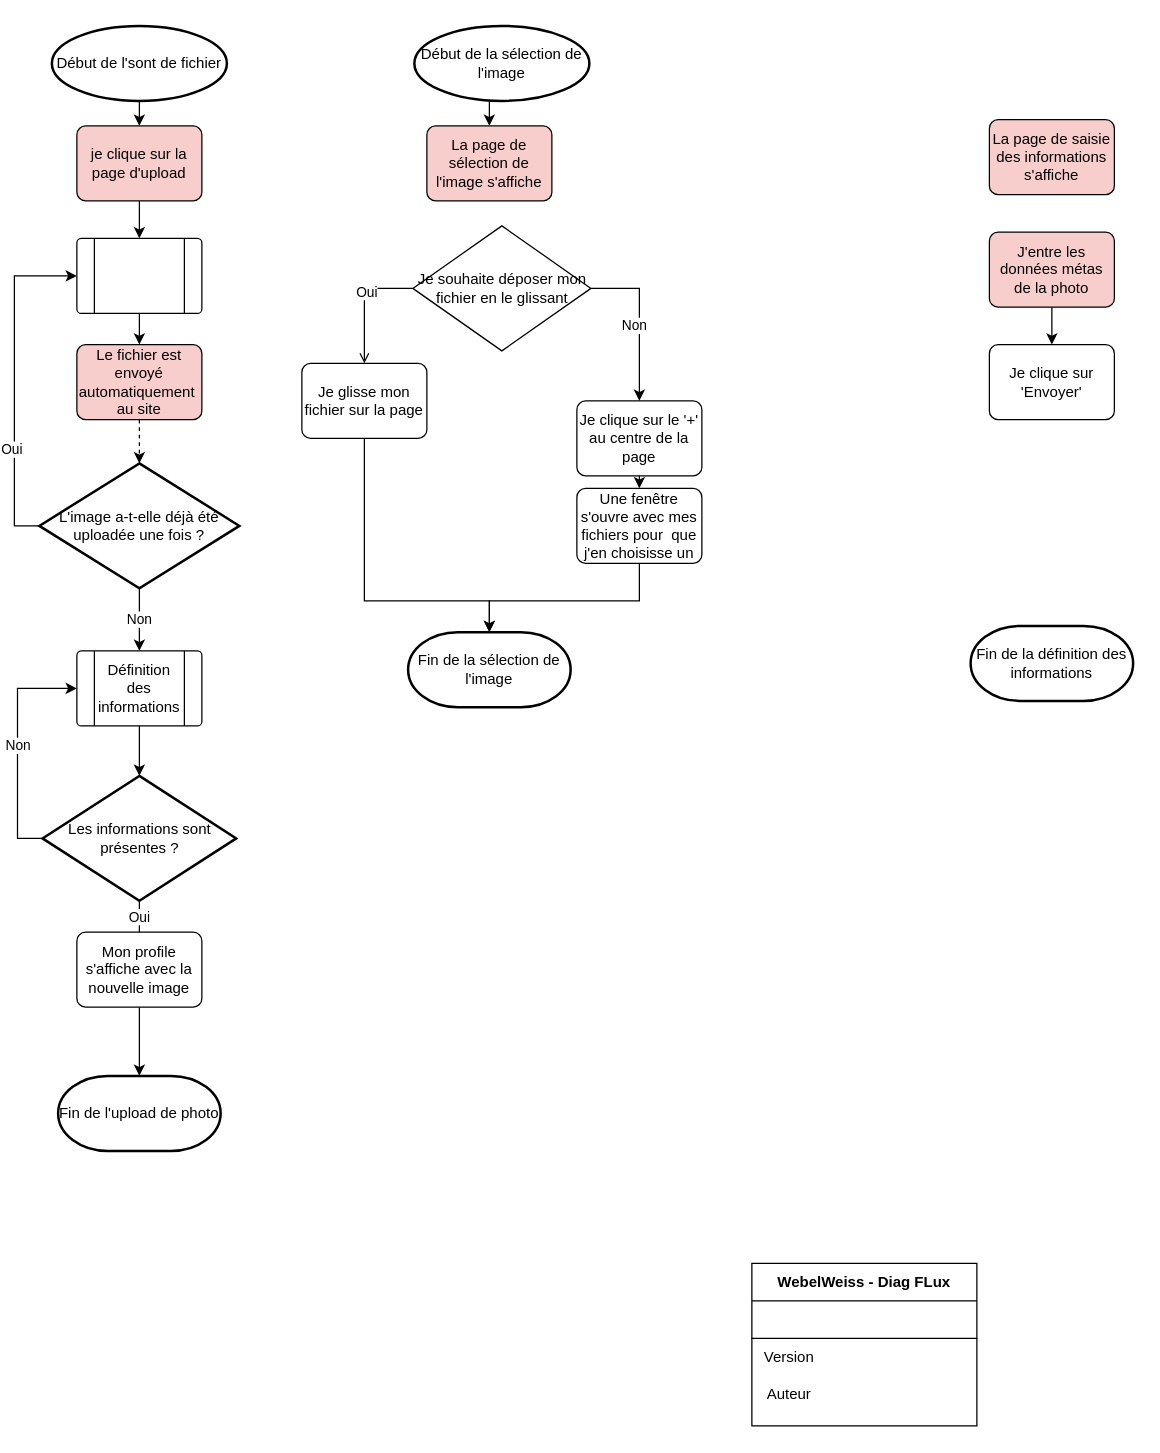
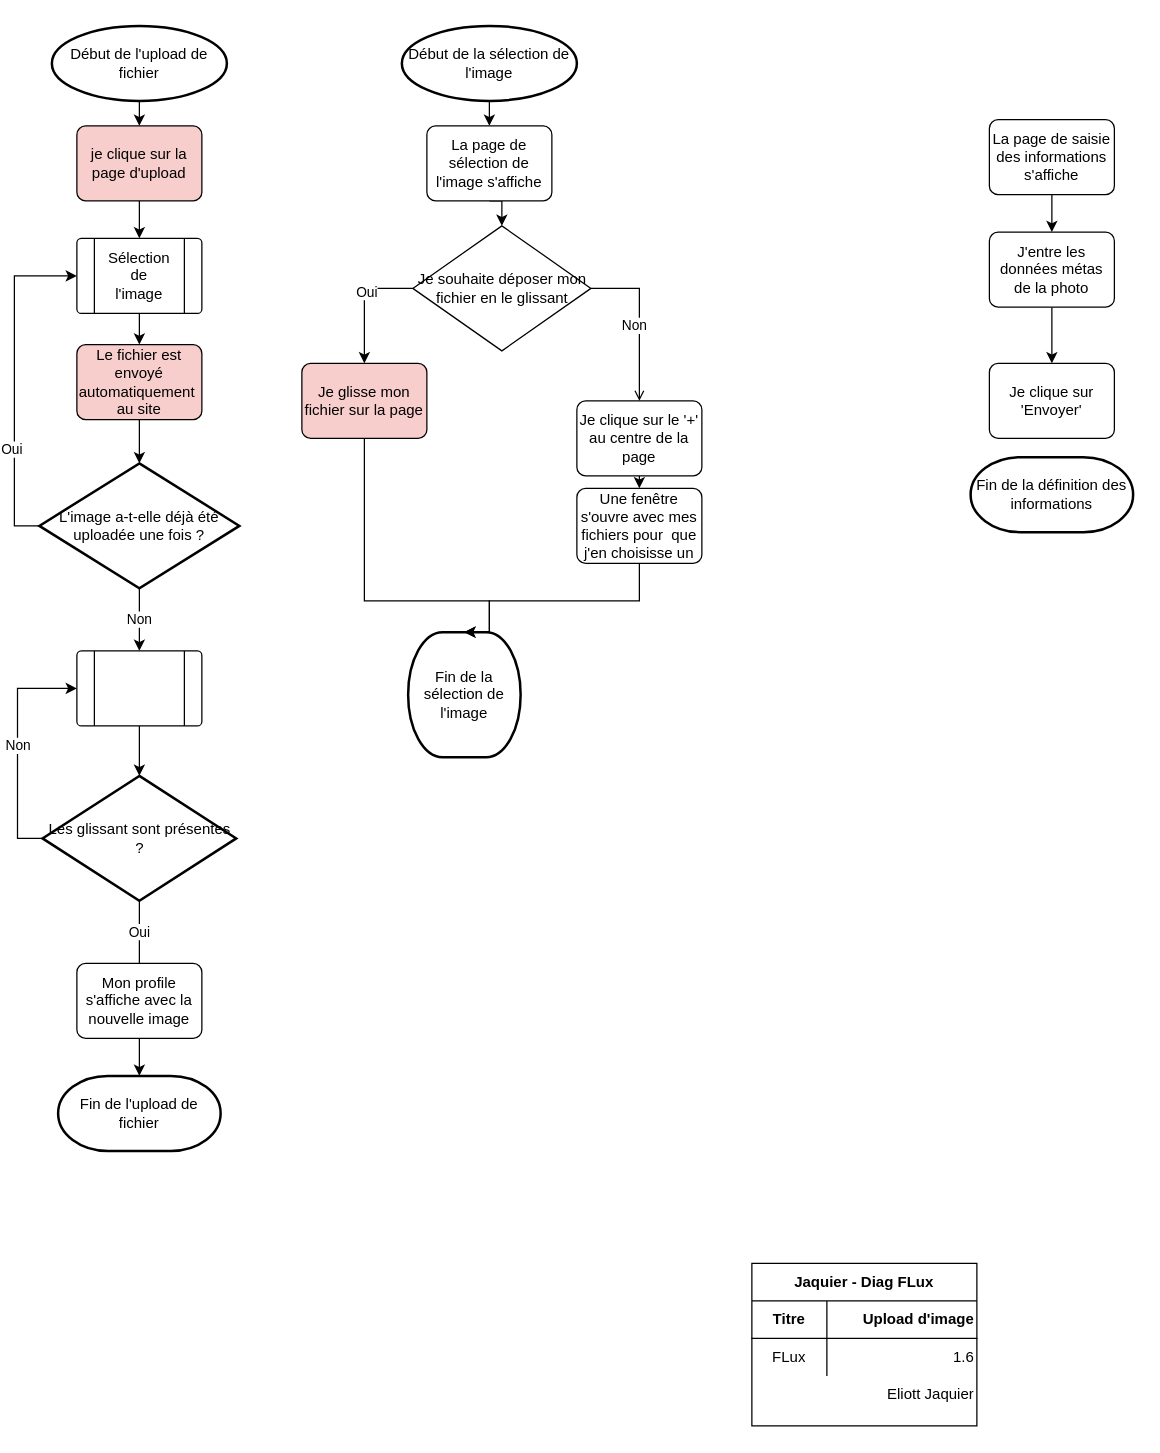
node "Début de l'sont de fichier": label "Début de l'sont de fichier" -> "Début de l'upload de fichier"
node "Début de la sélection de l'image": moved (502, 63) -> (489, 63)
node "La page de saisie des informations s'affiche": fillcolor #f8cecc -> #ffffff
node "La page de sélection de l'image s'affiche": fillcolor #f8cecc -> #ffffff
edge "La page de sélection de l'image s'affiche" -> "Je souhaite déposer mon fichier en le glissant": added
edge "La page de saisie des informations s'affiche" -> "J'entre les données métas de la photo": added
node "J'entre les données métas de la photo": fillcolor #f8cecc -> #ffffff
node "Sélection de l'image": added
edge "Je souhaite déposer mon fichier en le glissant" -> "Je glisse mon fichier sur la page": arrowhead open -> classic
node "Je clique sur 'Envoyer'": moved (1052, 382) -> (1052, 401)
edge "Je souhaite déposer mon fichier en le glissant" -> "Je clique sur le '+' au centre de la page": arrowhead classic -> open
node "Je glisse mon fichier sur la page": fillcolor #ffffff -> #f8cecc
edge "Le fichier est envoyé automatiquement au site" -> "L'image a-t-elle déjà été uploadée une fois ?": style dashed -> solid
node "Fin de la définition des informations": moved (1052, 663) -> (1052, 494)
node "Fin de la sélection de l'image": size 163x75 -> 113x125
node "Définition des informations": removed
node "Les informations sont présentes ?": label "Les informations sont présentes ?" -> "Les glissant sont présentes ?"
node "Mon profile s'affiche avec la nouvelle image": moved (139, 969) -> (139, 1001)
node "Fin de l'upload de photo": label "Fin de l'upload de photo" -> "Fin de l'upload de fichier"
node "WebelWeiss - Diag FLux": label "WebelWeiss - Diag FLux" -> "Jaquier - Diag FLux"
node "Titre": added
node "Upload d'image": added
node "Version": label "Version" -> "FLux"
node "1.6": added
node "Auteur": removed
node "Eliott Jaquier": added
